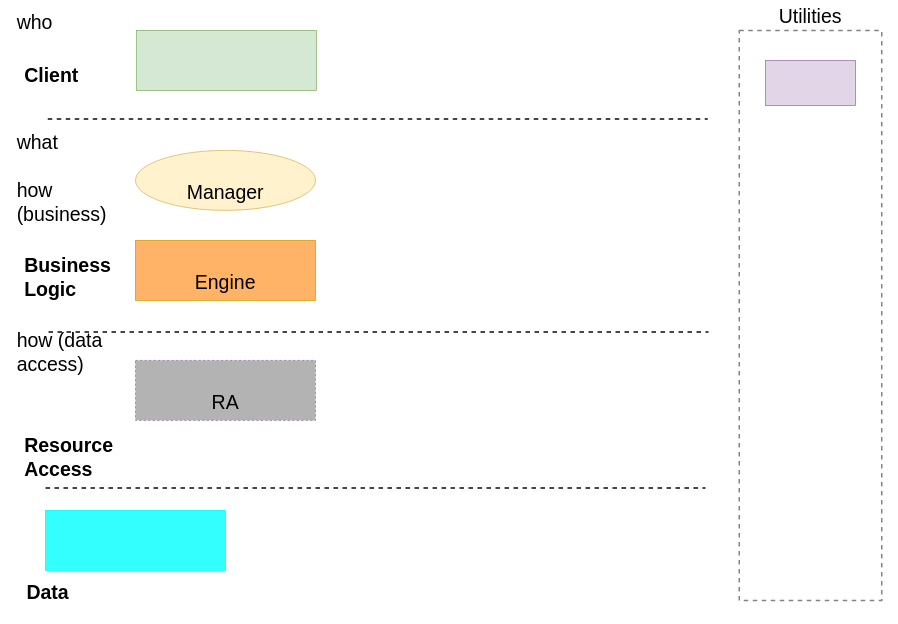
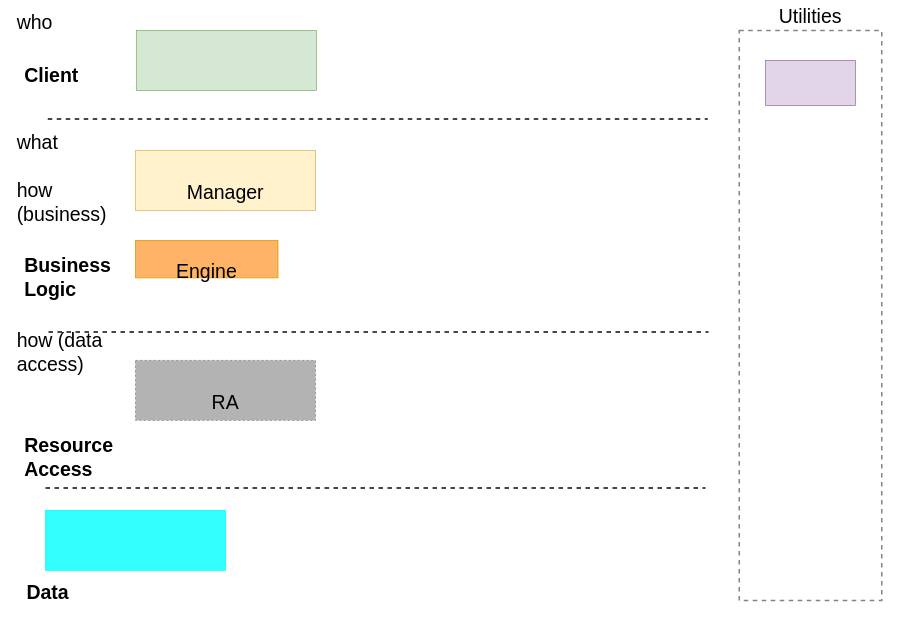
node "Manager": shape ellipse -> rectangle
node "Engine": size 180x60 -> 143x38
